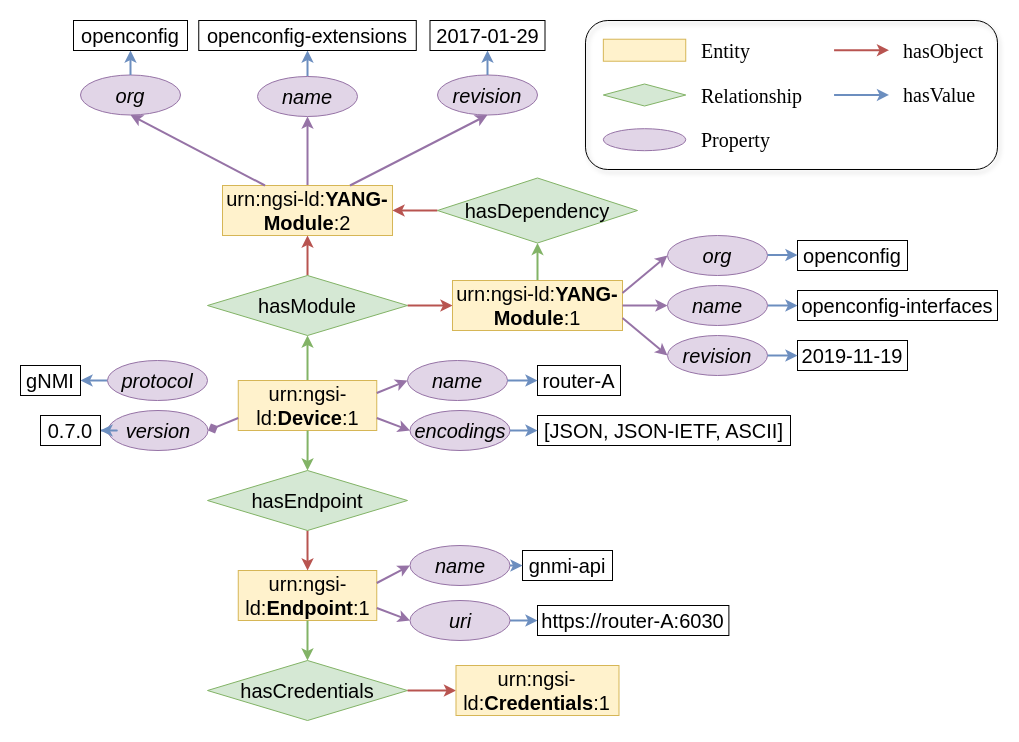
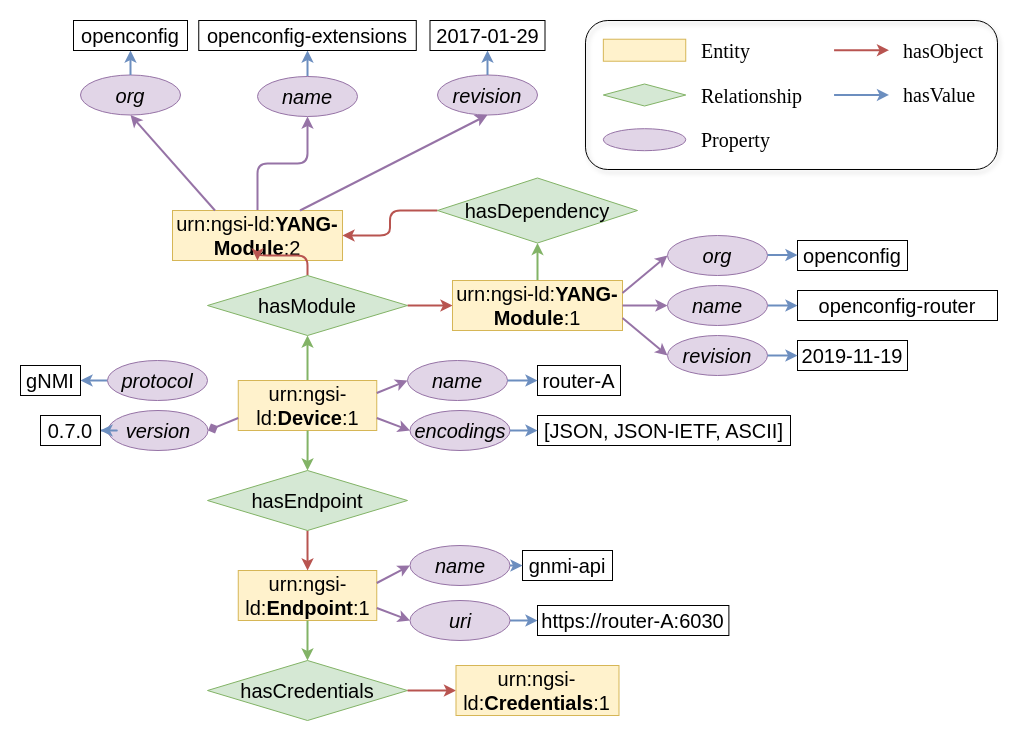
node "urn:ngsi-ld:YANG-Module:2": moved (308, 211) -> (258, 236)
node "openconfig-interfaces": label "openconfig-interfaces" -> "openconfig-router"
